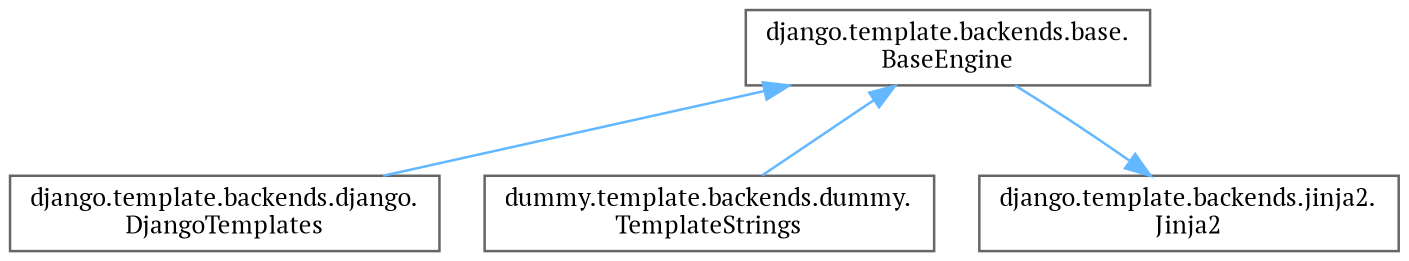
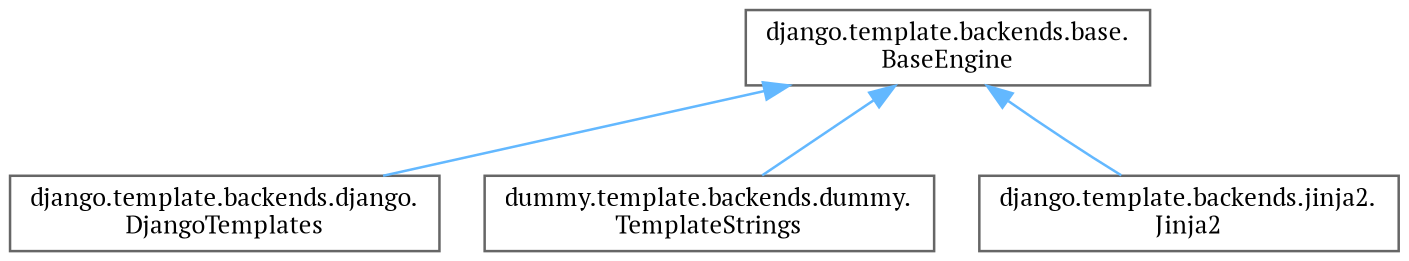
edge "django.template.backends.base. BaseEngine" -> "django.template.backends.jinja2. Jinja2": reversed
